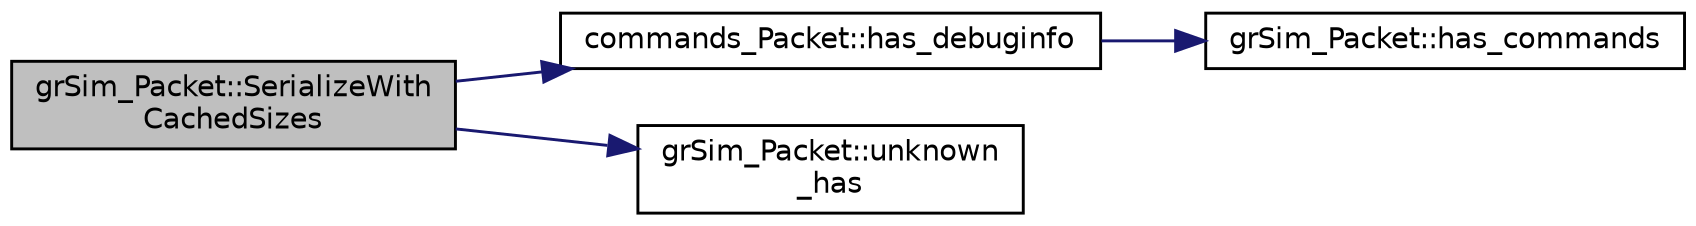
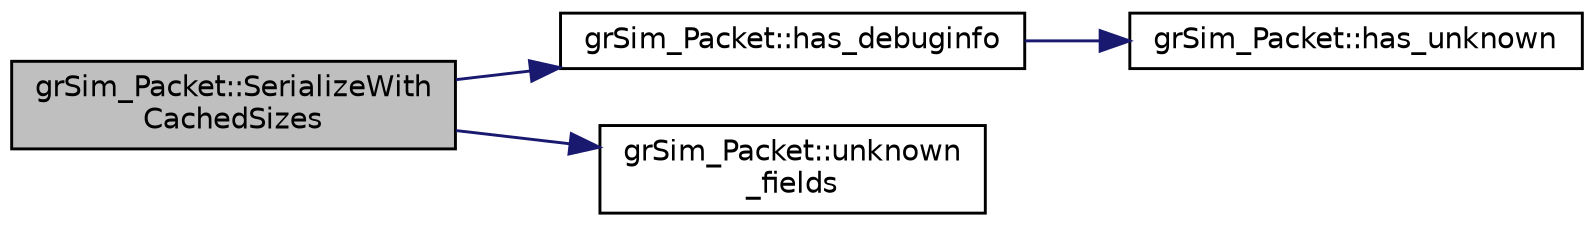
node "commands_Packet::has_debuginfo": label "commands_Packet::has_debuginfo" -> "grSim_Packet::has_debuginfo"
node "grSim_Packet::has_commands": label "grSim_Packet::has_commands" -> "grSim_Packet::has_unknown"
node "grSim_Packet::unknown _has": label "grSim_Packet::unknown _has" -> "grSim_Packet::unknown _fields"
